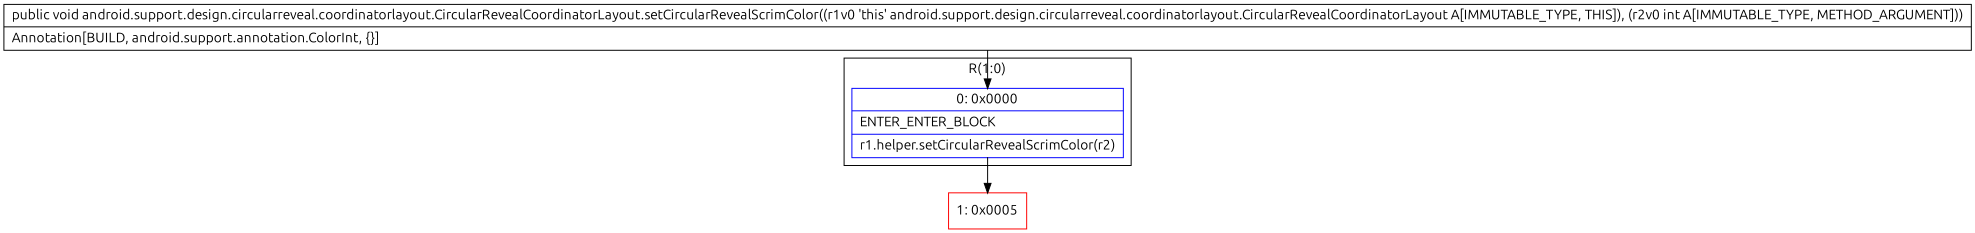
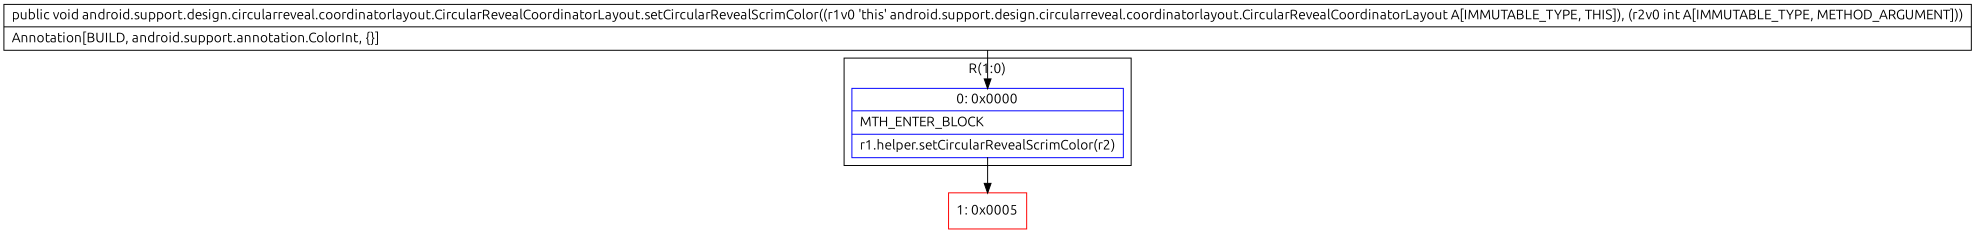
node "0: 0x0000": text "ENTER_ENTER_BLOCK" -> "MTH_ENTER_BLOCK"
